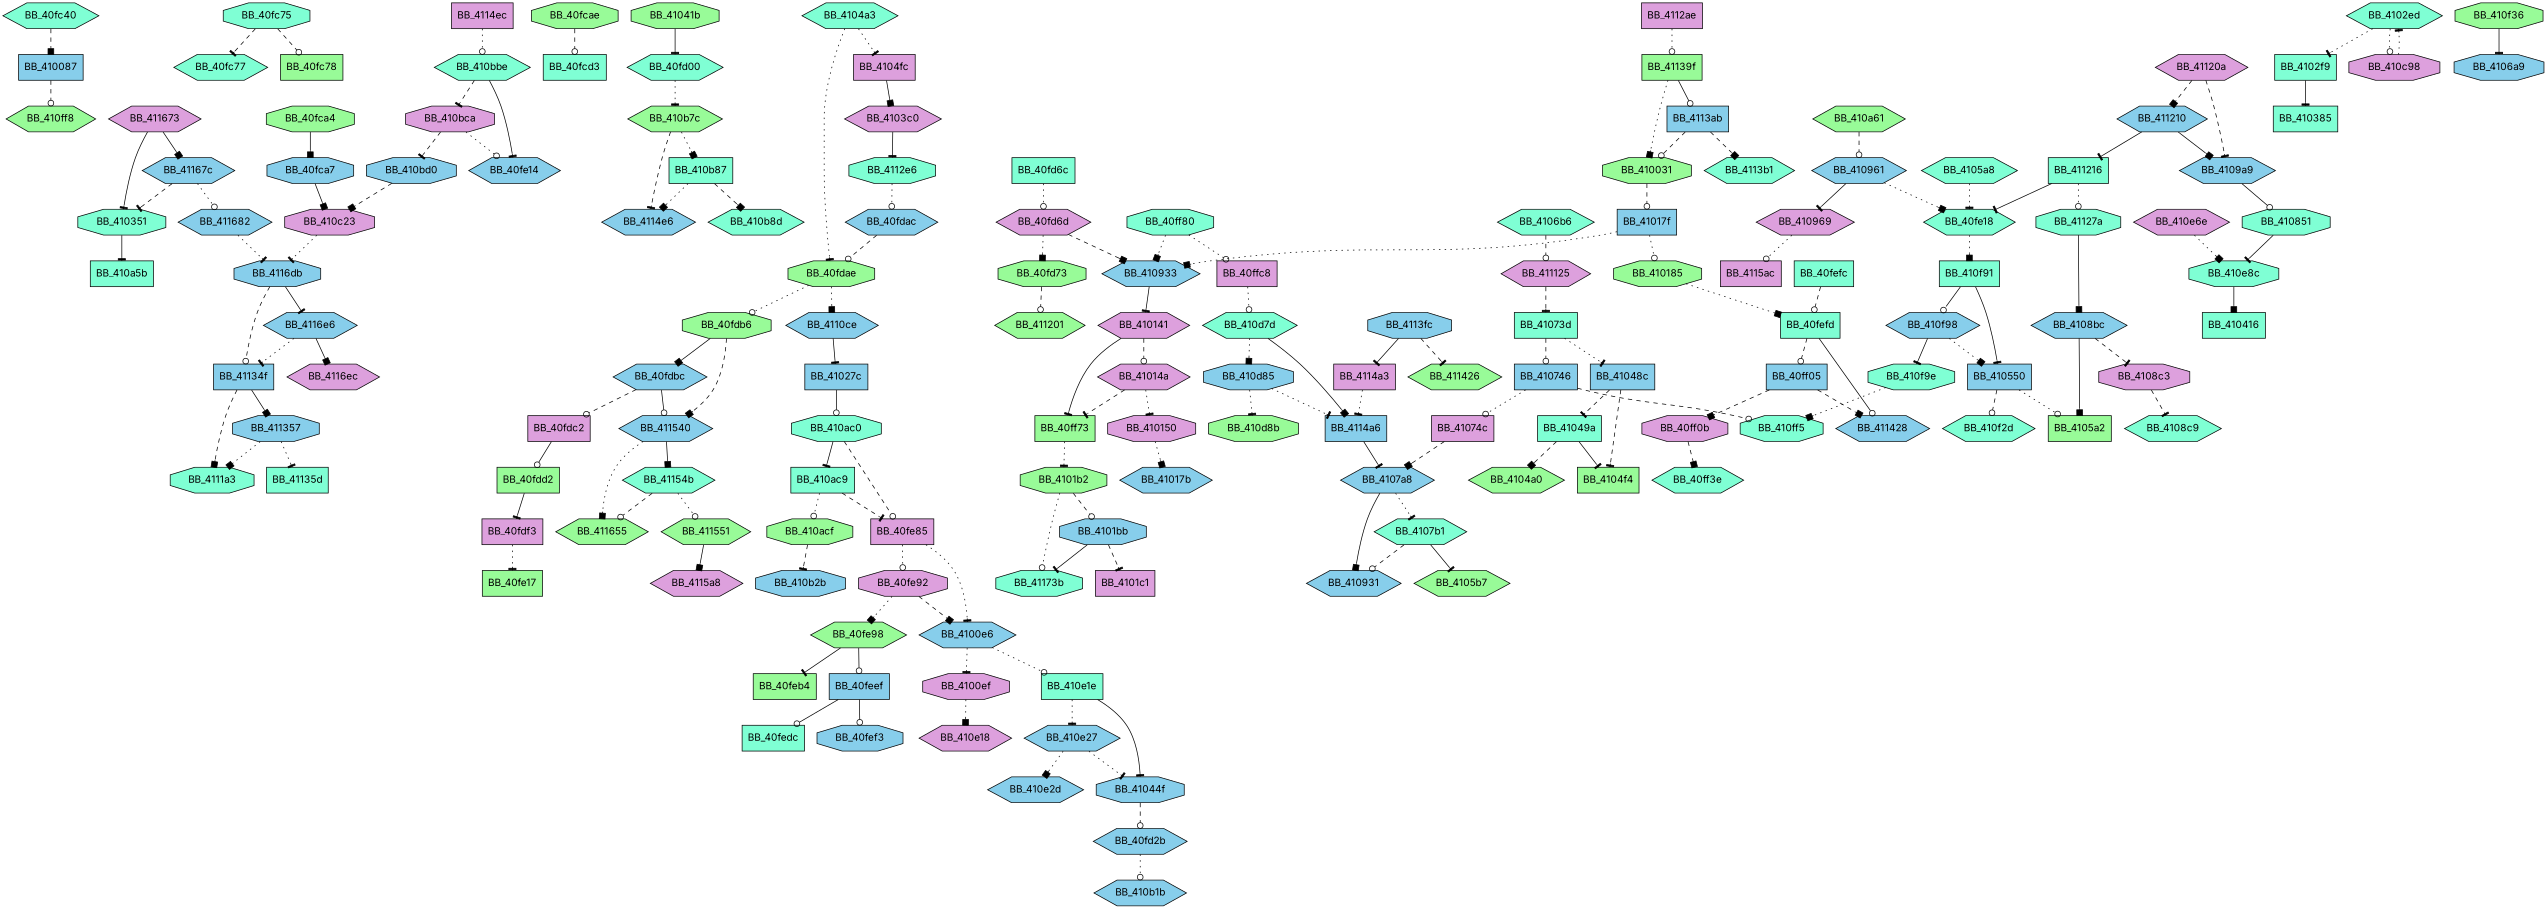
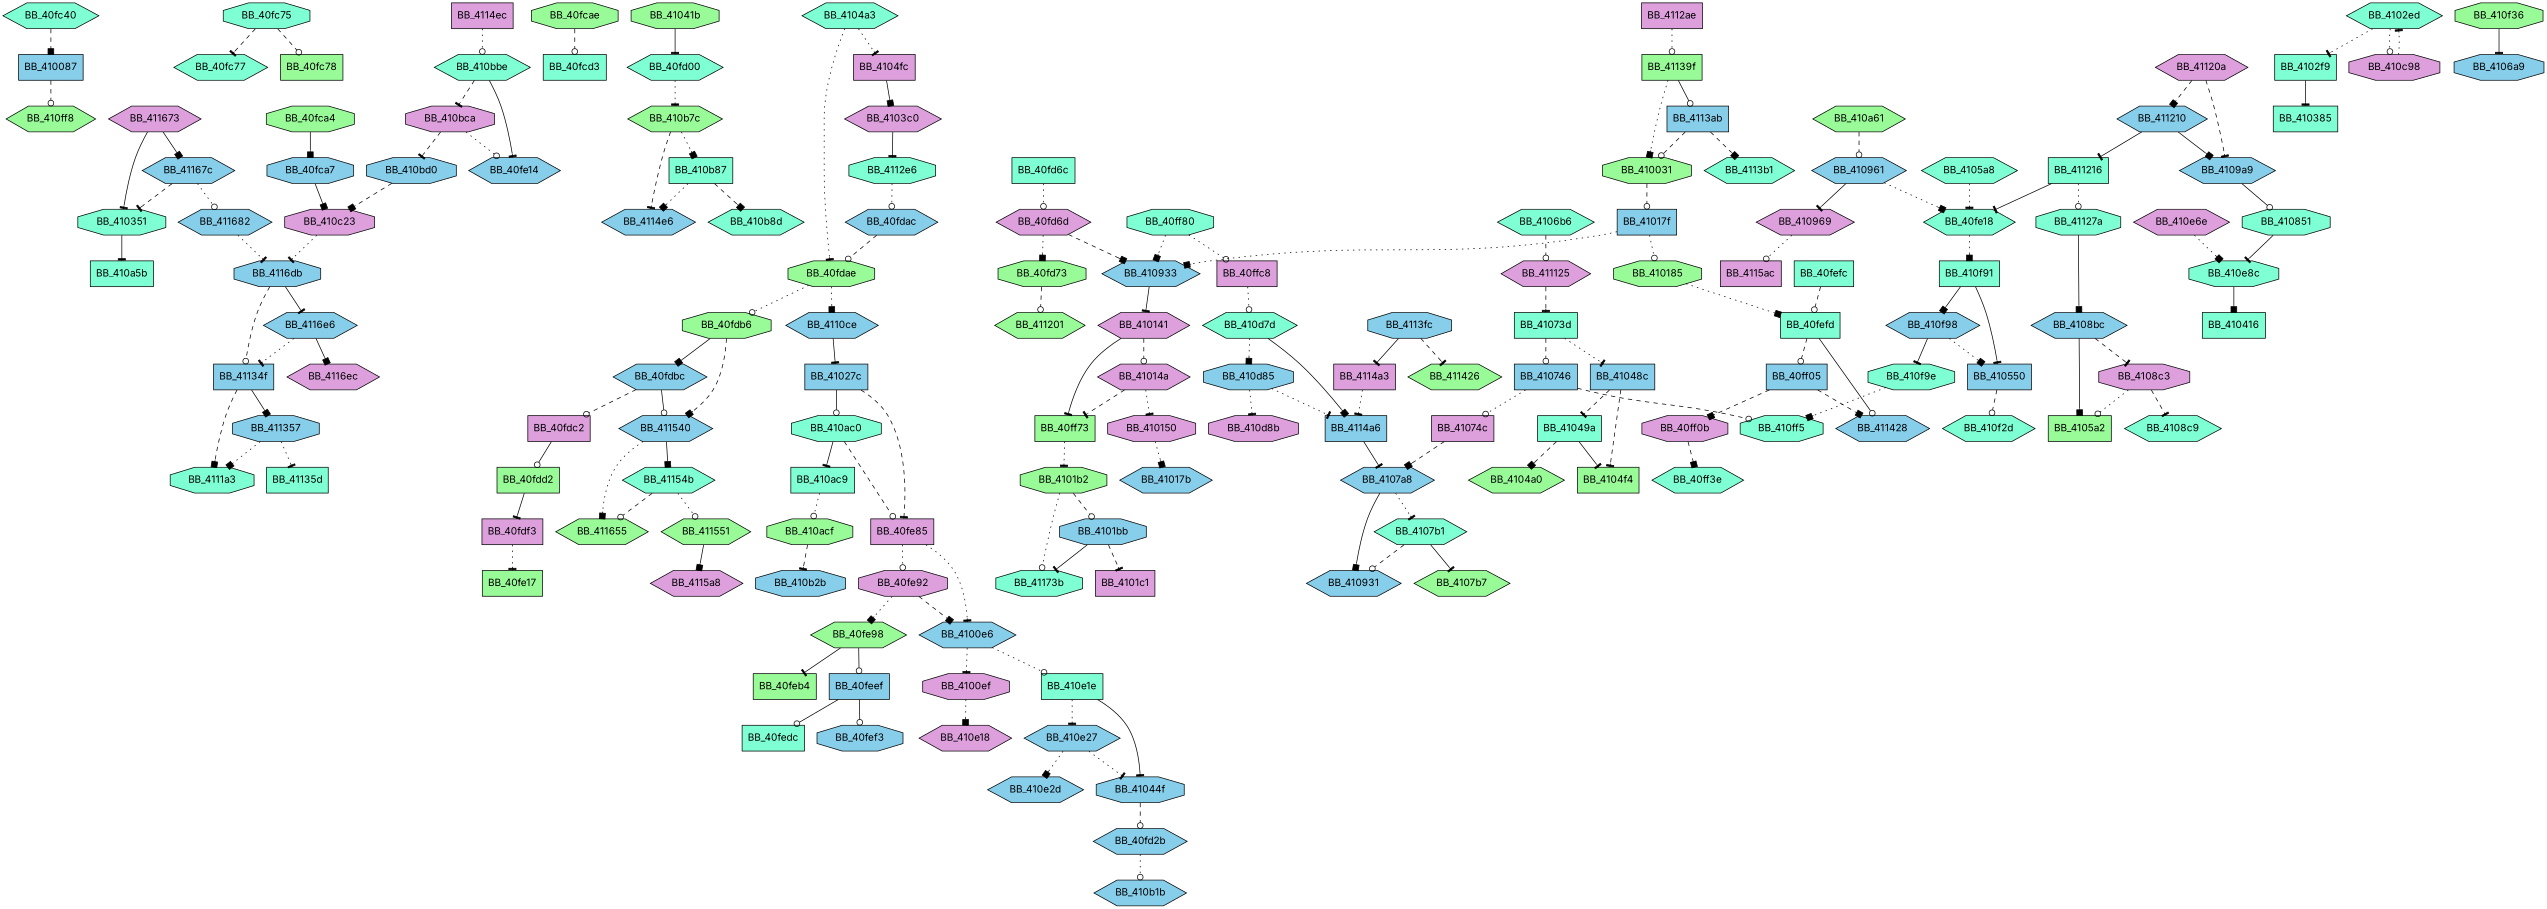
edge "BB_410f91" -> "BB_410f98": arrowhead odot -> box
edge "BB_410550" -> "BB_4105a2": now "BB_4108c3" -> "BB_4105a2"
node "BB_410d8b": fillcolor palegreen -> plum
edge "BB_410ac9" -> "BB_40fe85": now "BB_41027c" -> "BB_40fe85"
node "BB_4105b7": label "BB_4105b7" -> "BB_4107b7"
